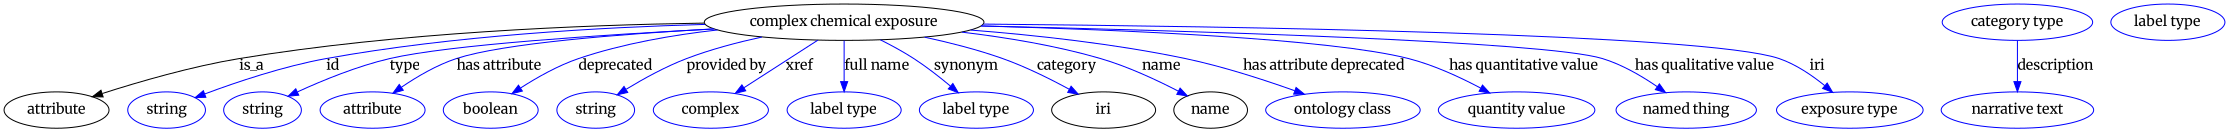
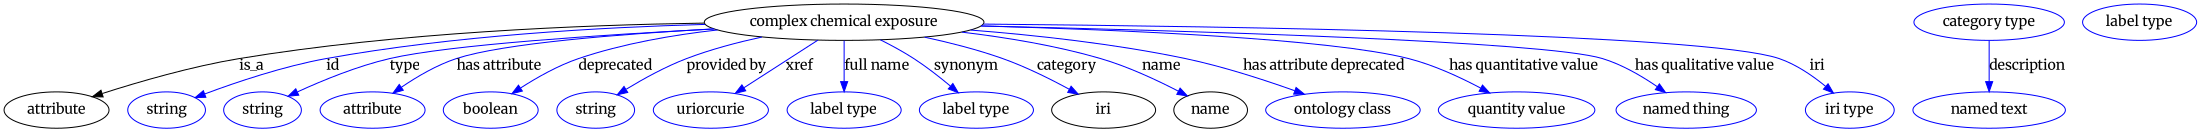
node "complex": label "complex" -> "uriorcurie"
node "exposure type": label "exposure type" -> "iri type"
node "narrative text": label "narrative text" -> "named text"
